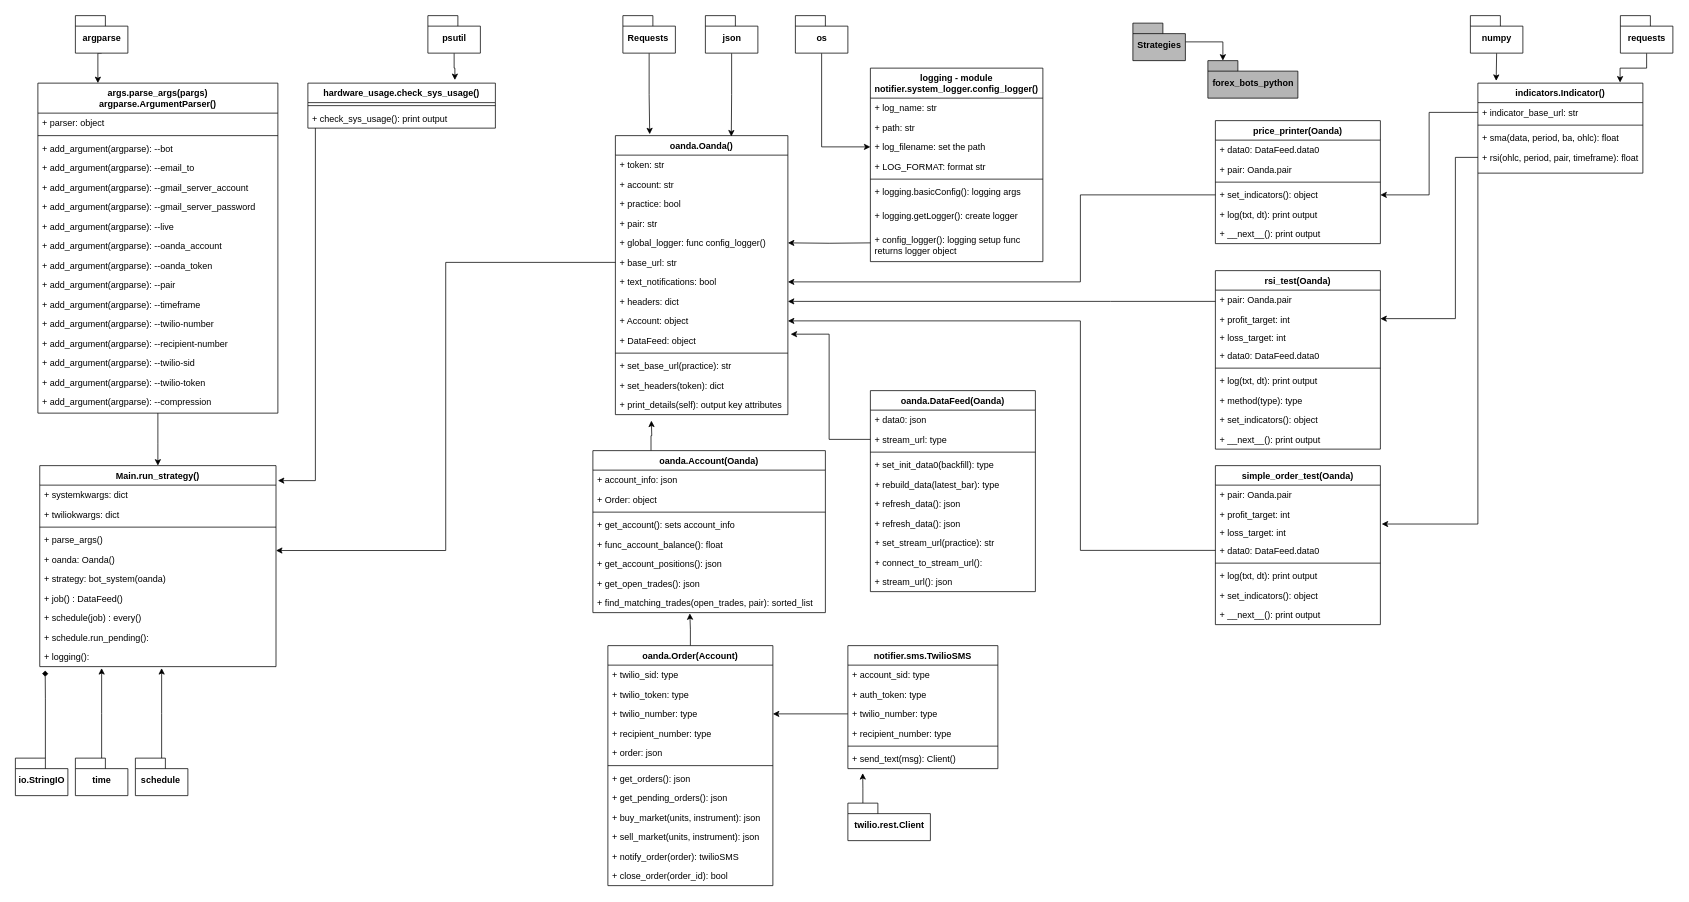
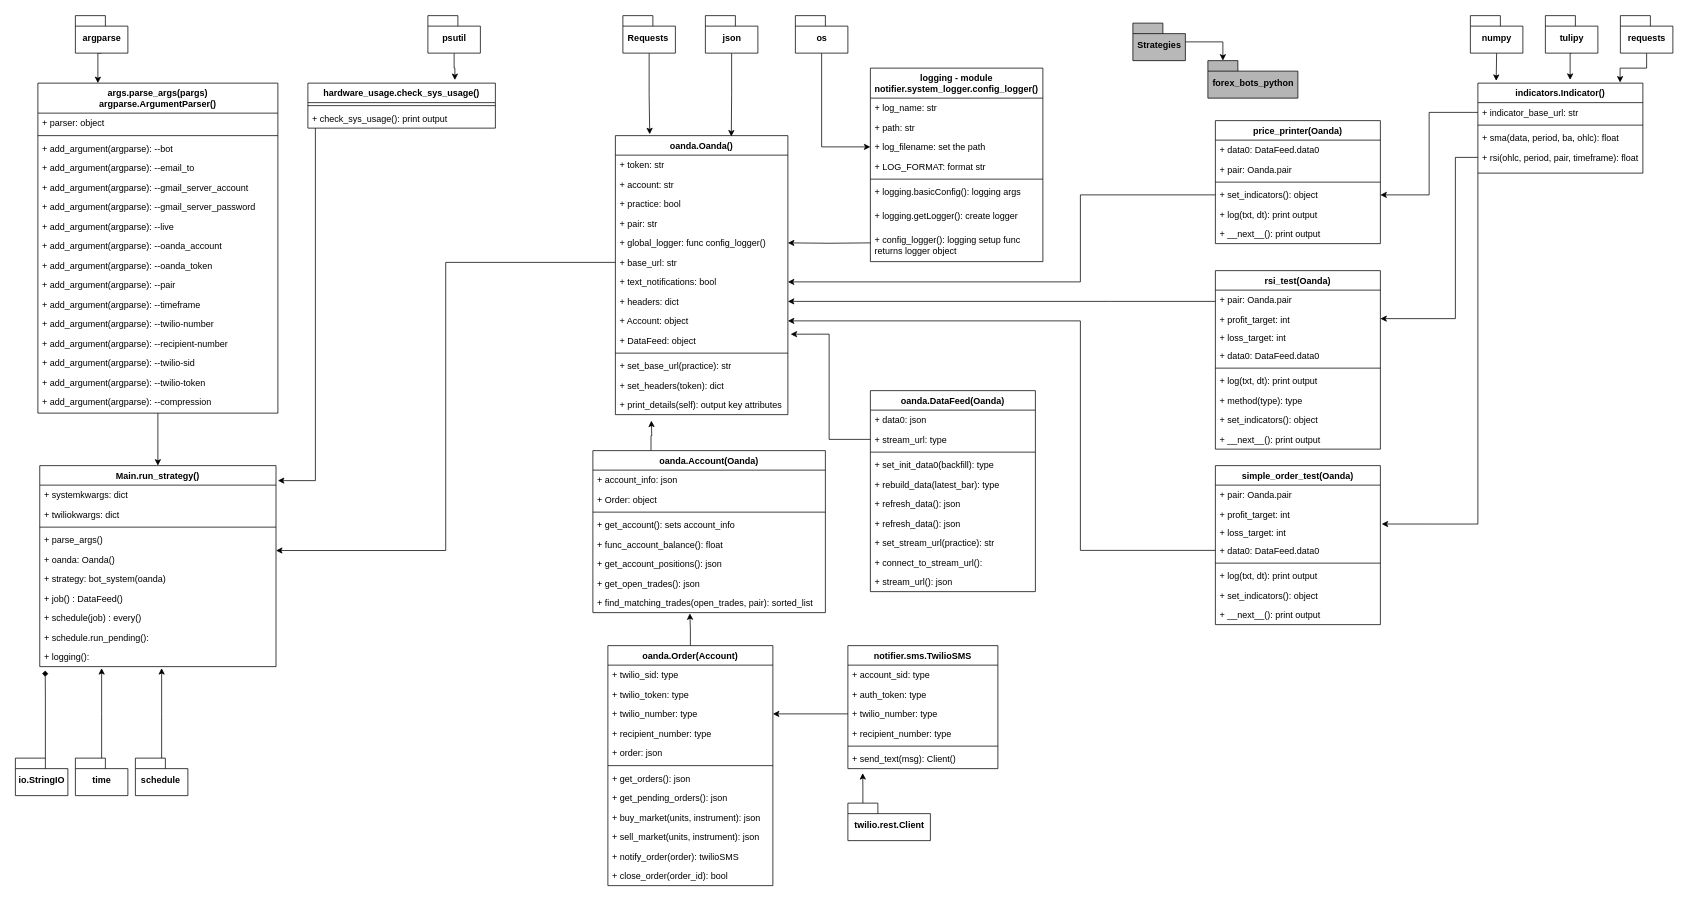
node "tulipy": added
edge "tulipy" -> "indicators.Indicator()": added
